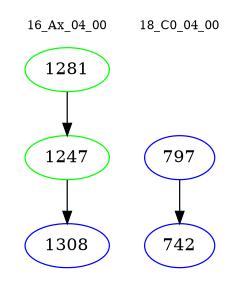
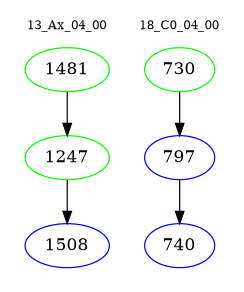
cluster "16_Ax_04_00": label "16_Ax_04_00" -> "13_Ax_04_00"
node "1281": label "1281" -> "1481"
node "730": added
node "1308": label "1308" -> "1508"
node "742": label "742" -> "740"
